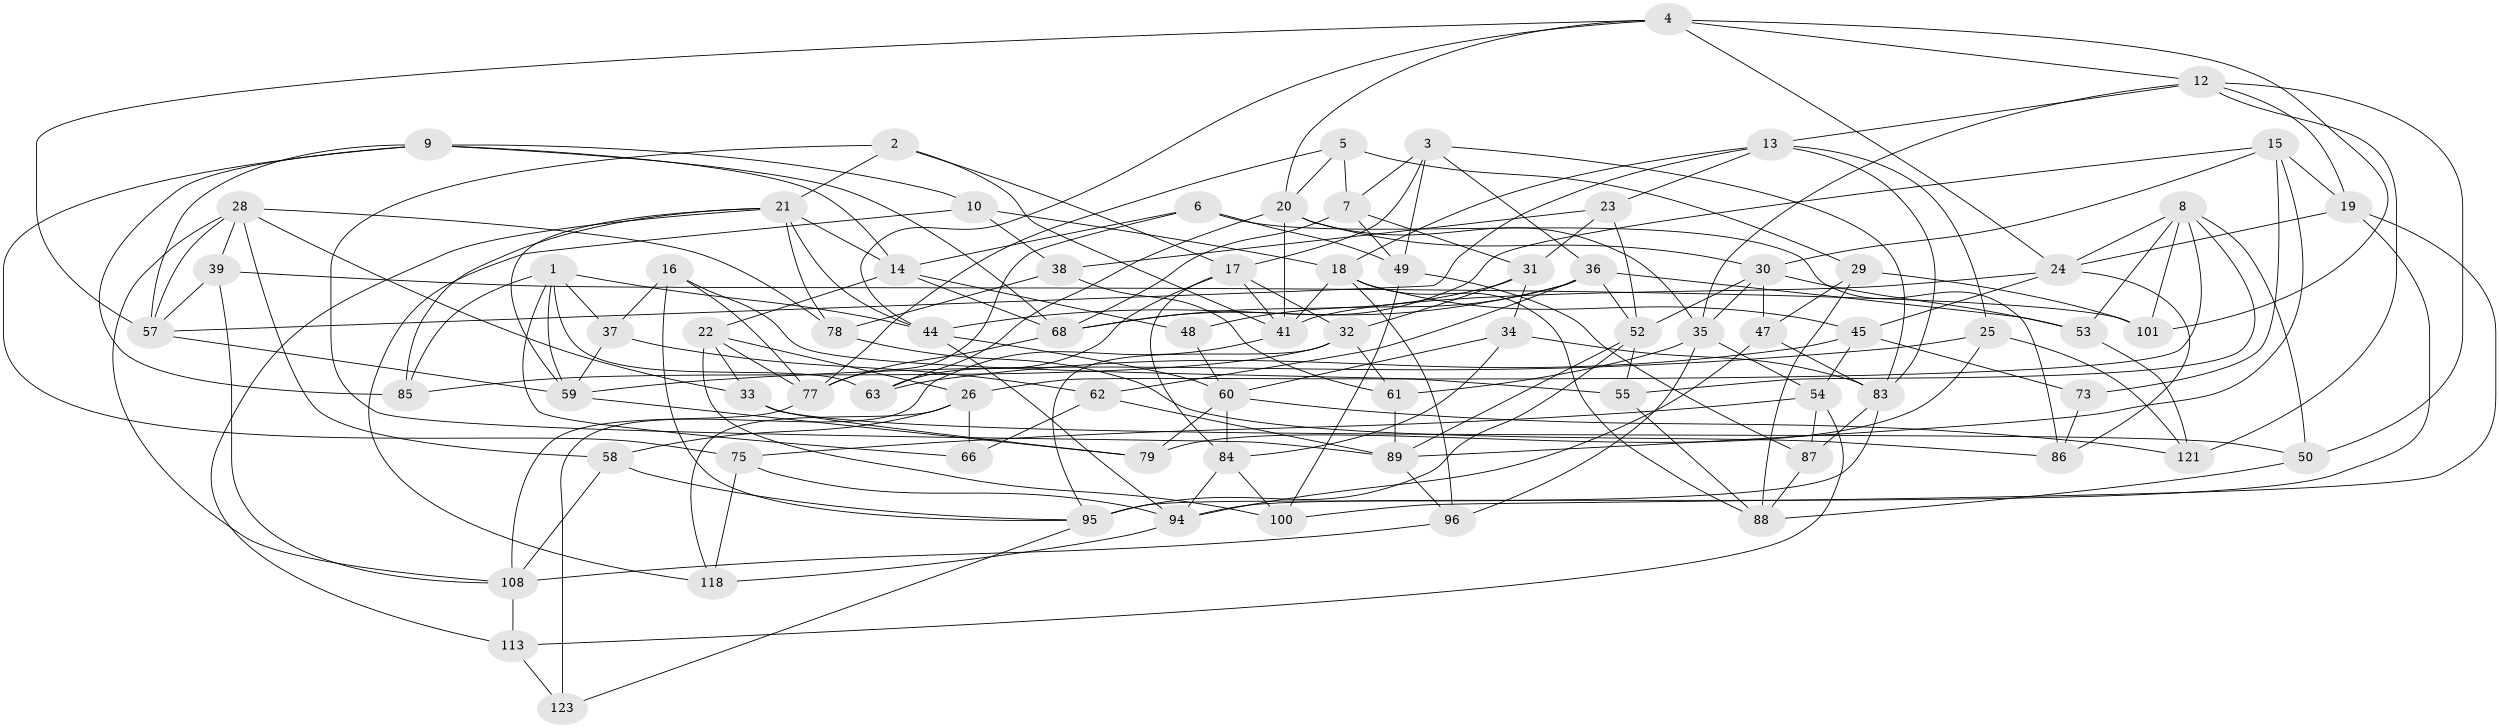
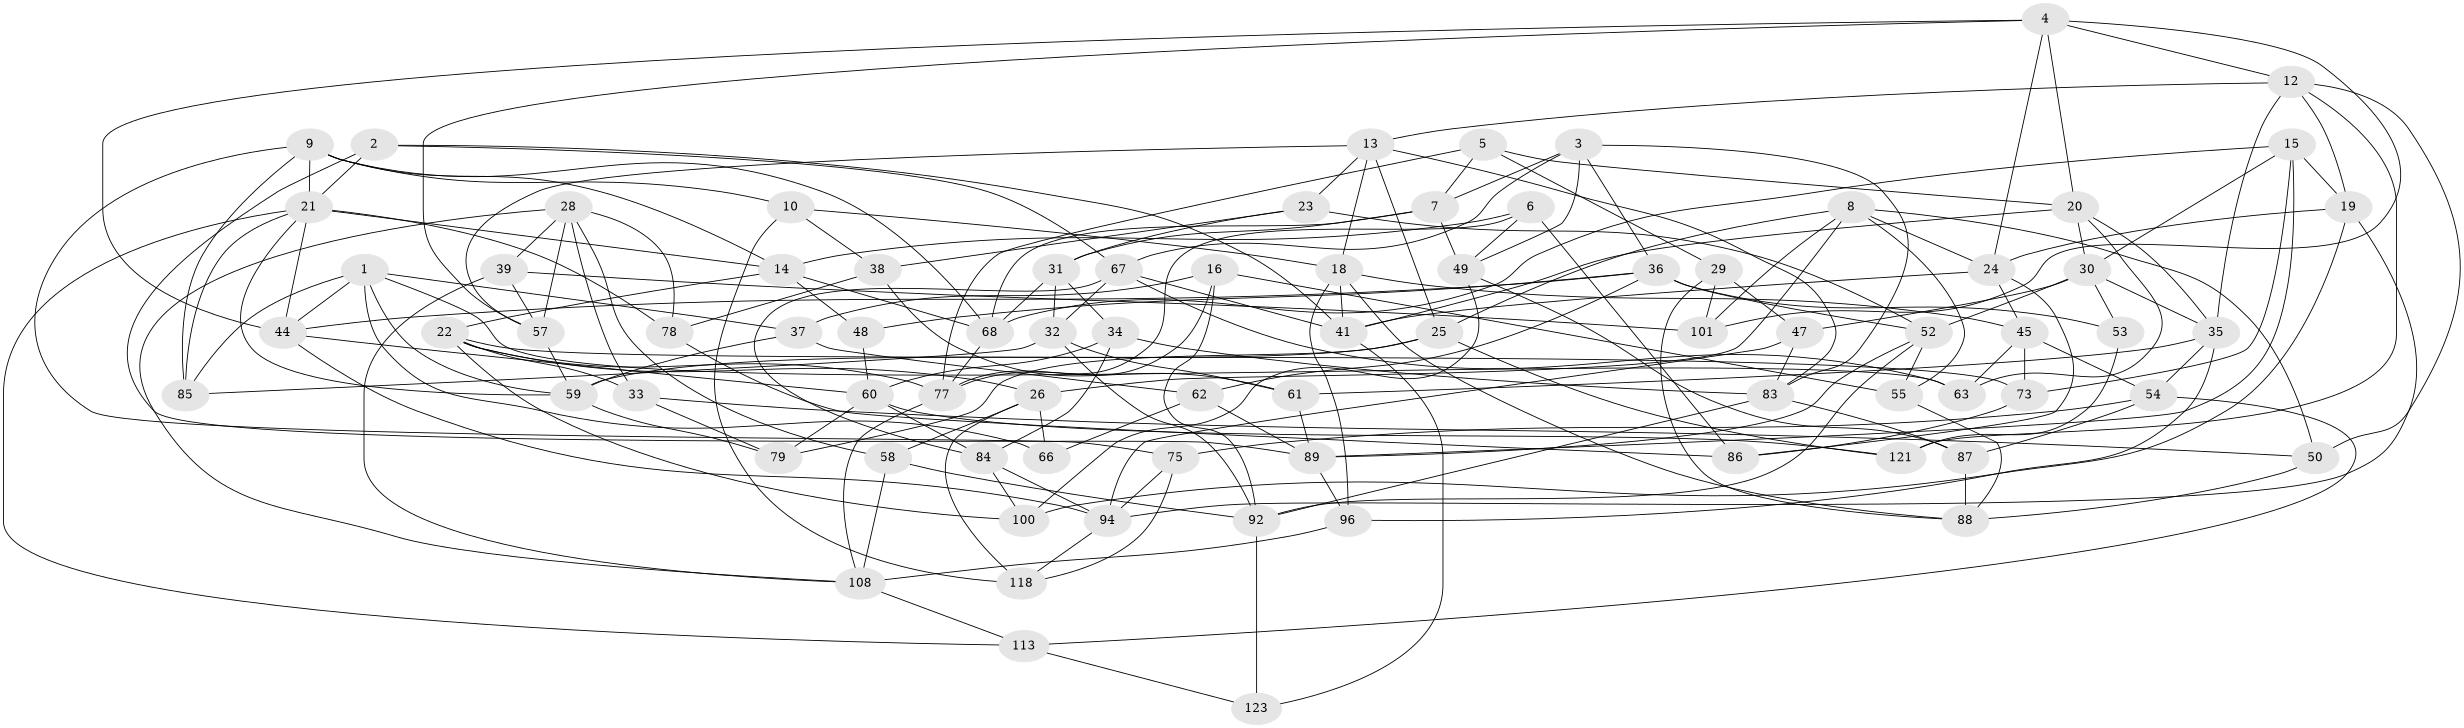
edge "9" -- "57": now "9" -- "21"
node "17": label "17" -> "67"
edge "8" -- "53": now "8" -- "25"
edge "22" -- "73": added
node "95": label "95" -> "92"
